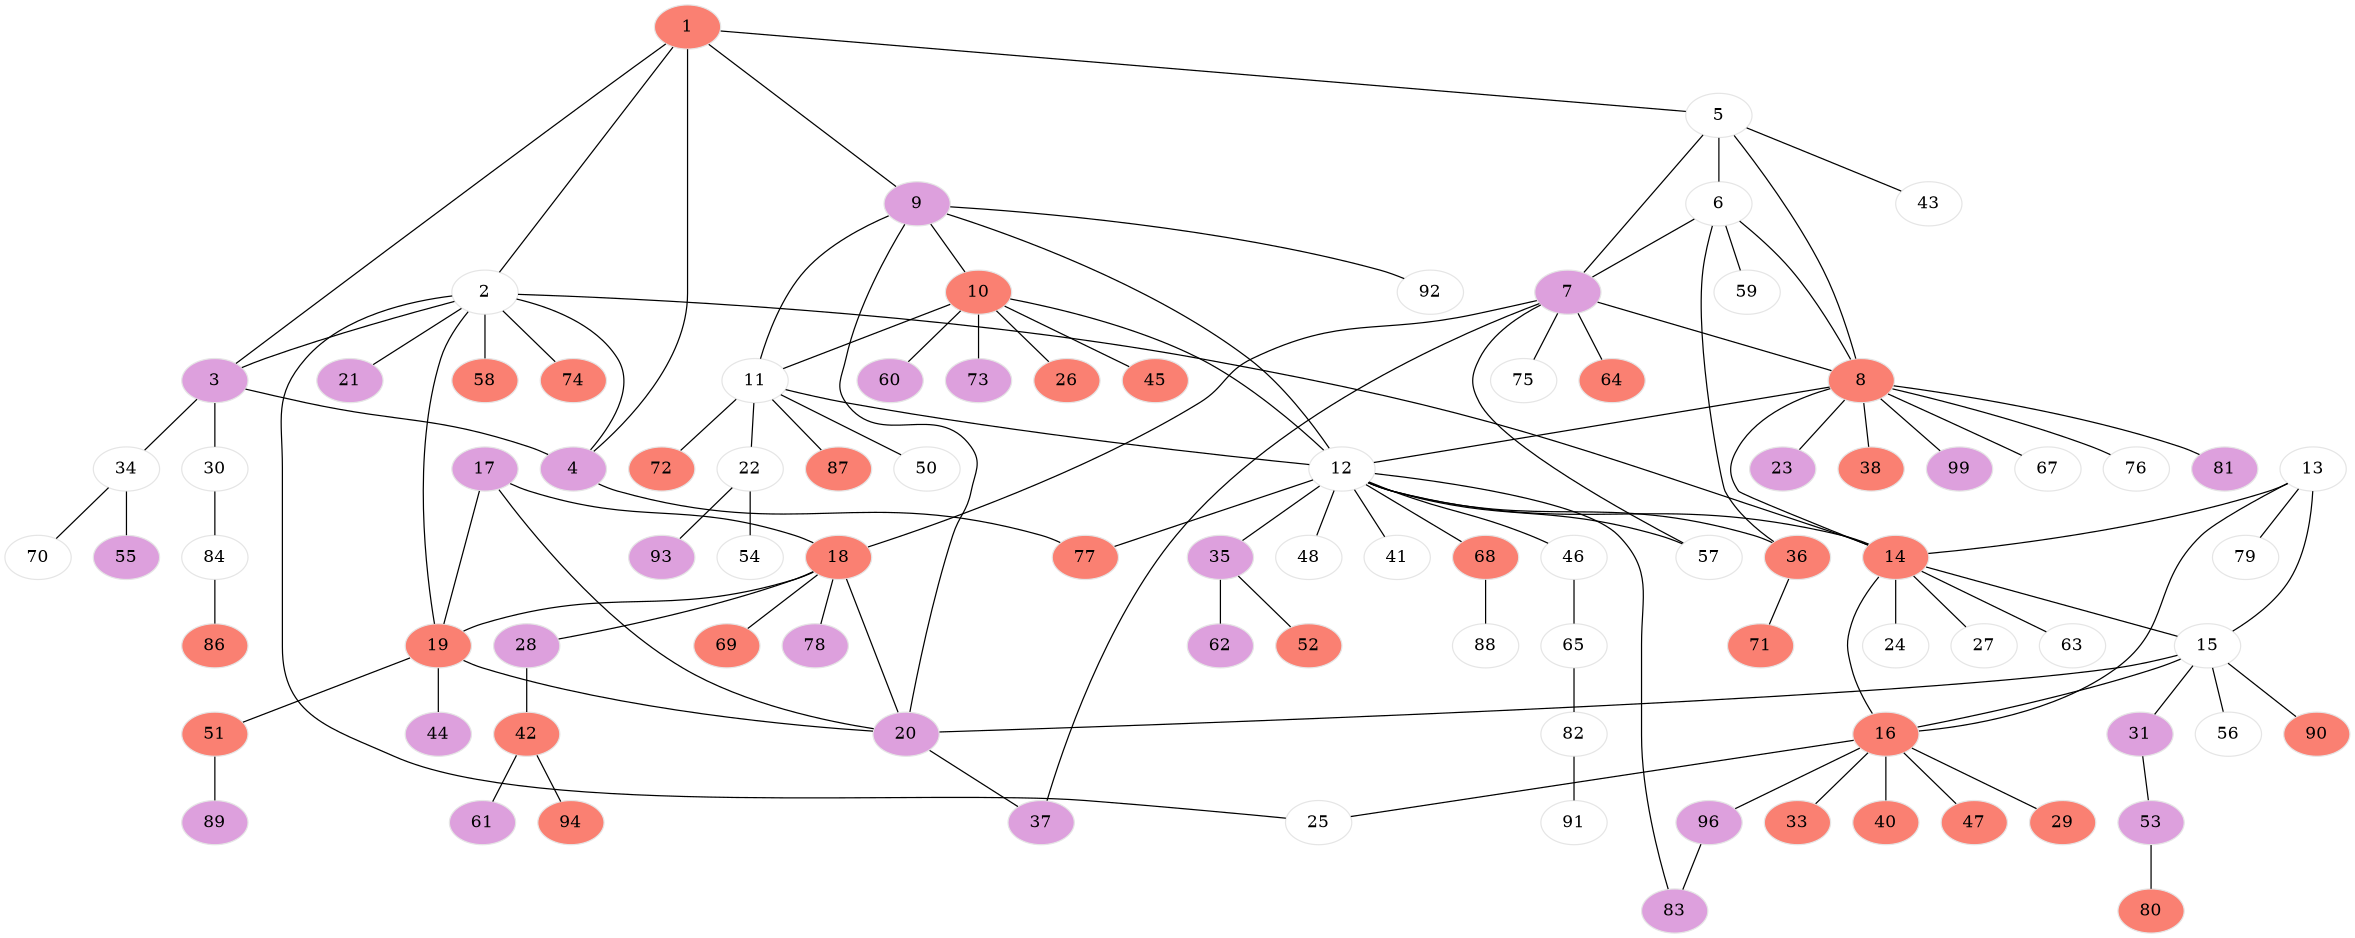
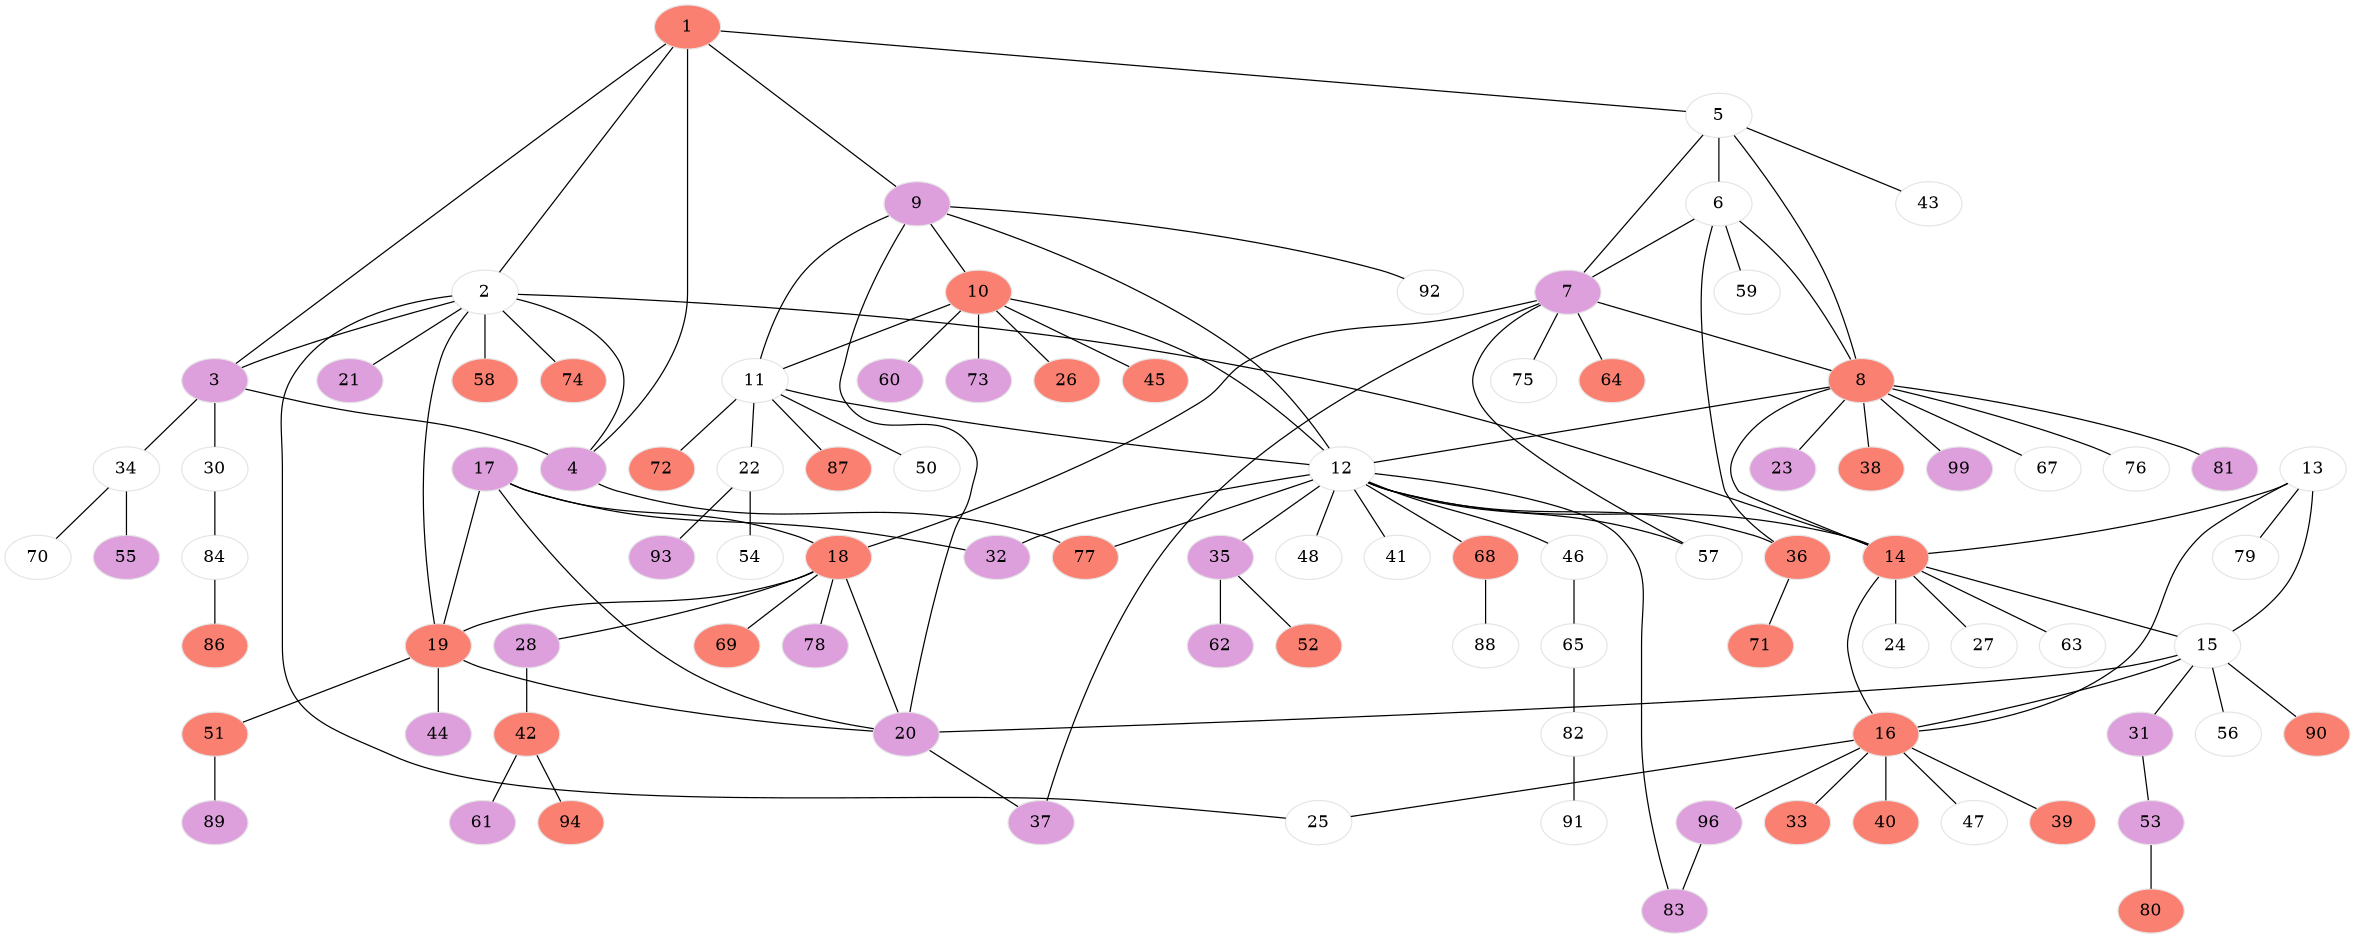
node "32": added
node "47": fillcolor salmon -> white
node "29": label "29" -> "39"
